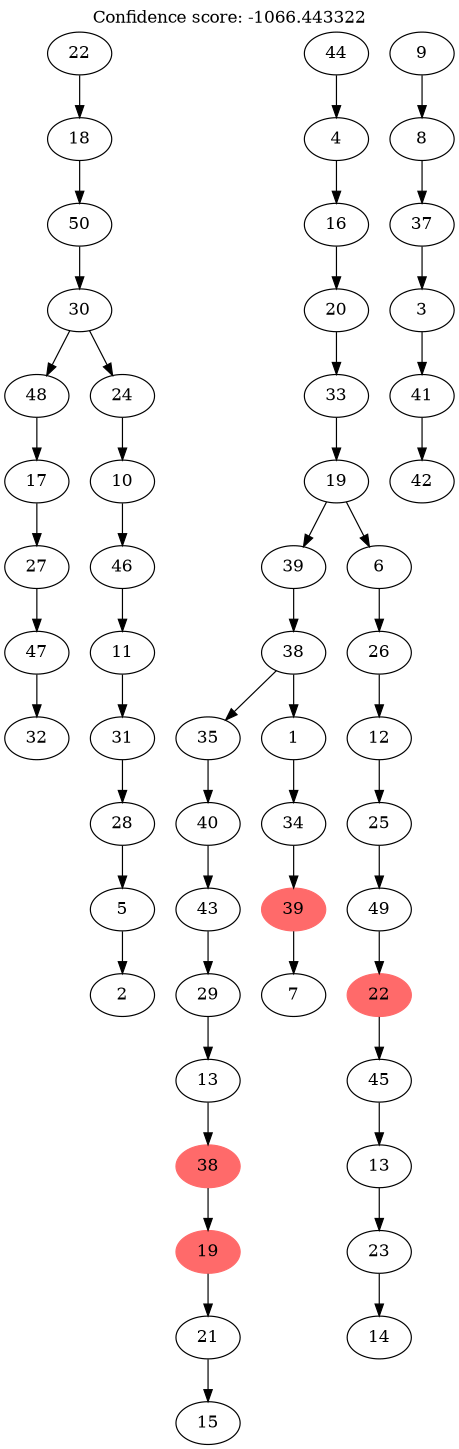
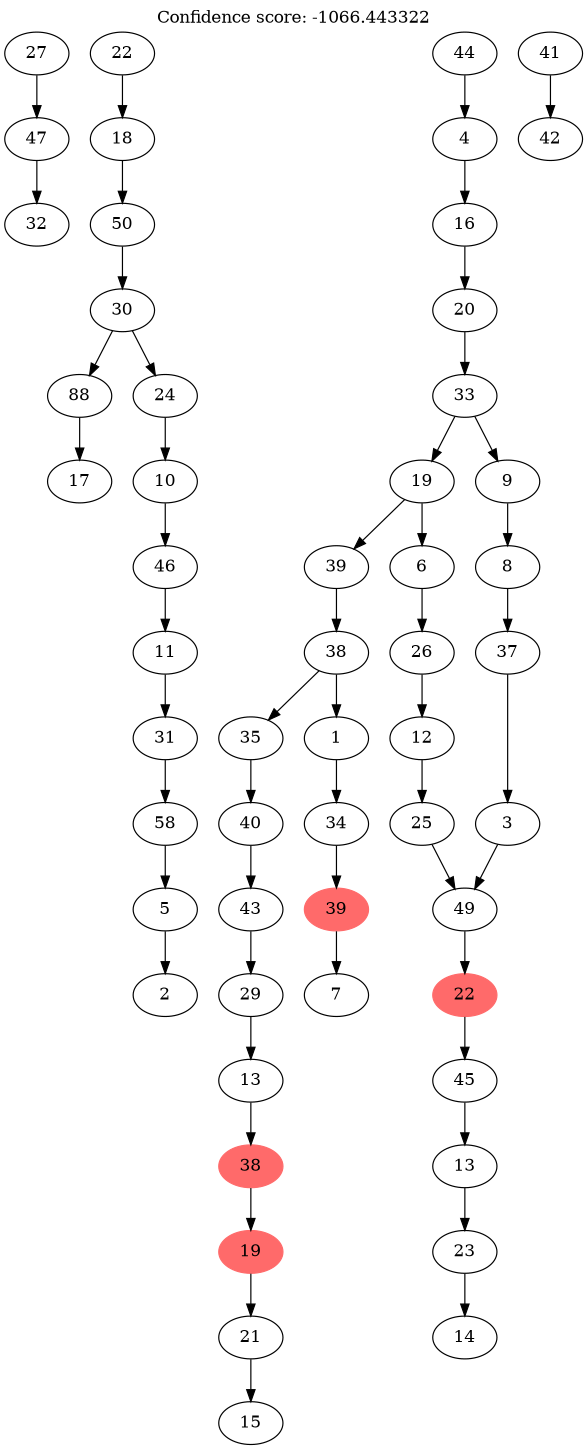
edge "3" -> "41": now "3" -> "49"
node "48": label "48" -> "88"
edge "33" -> "9": added
edge "17" -> "27": removed
node "28": label "28" -> "58"
